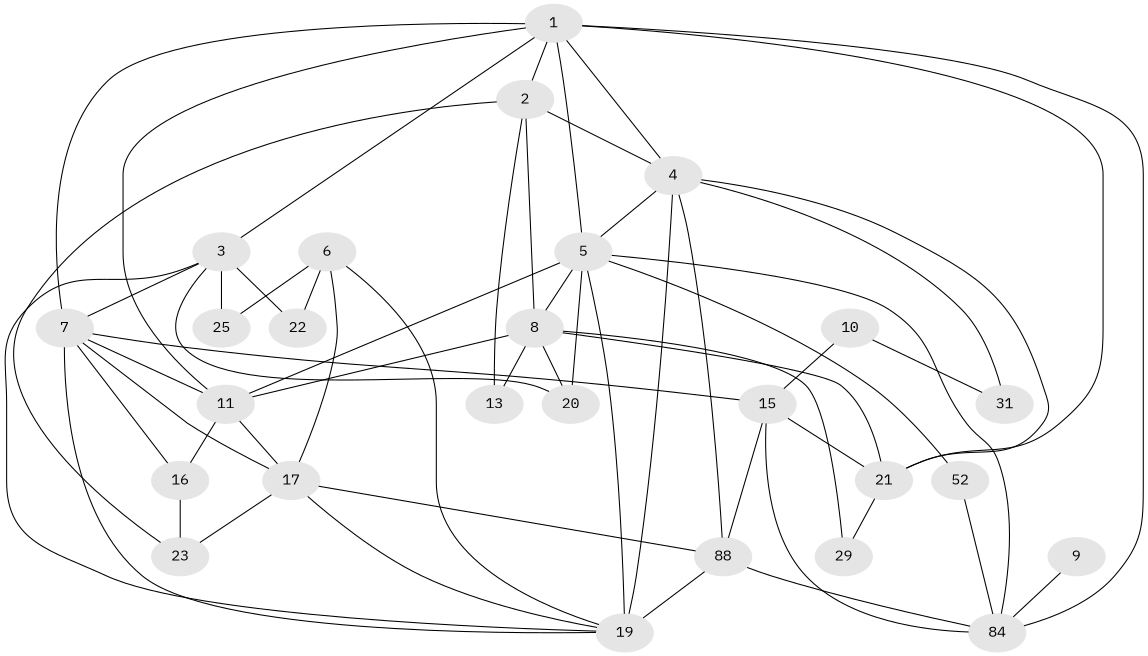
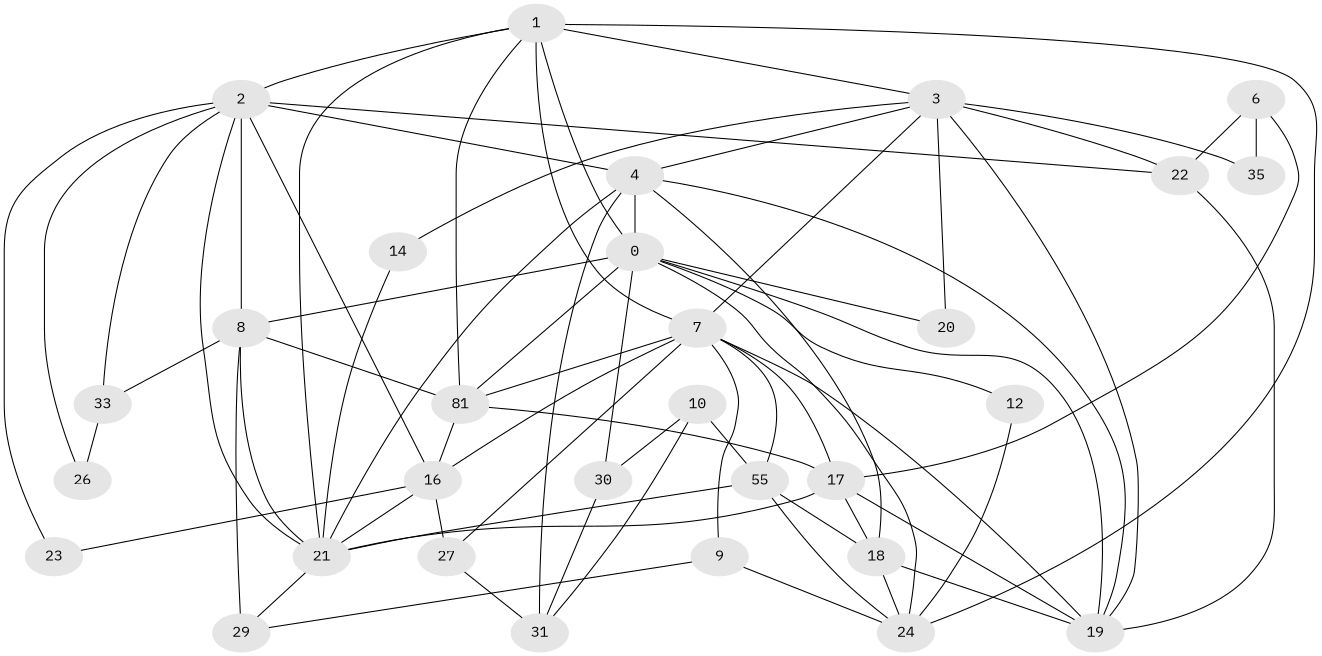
edge "1" -- "4": now "3" -- "4"
edge "2" -- "22": added
node "14": added
node "5": label "5" -> "0"
edge "2" -- "16": added
node "25": label "25" -> "35"
edge "2" -- "21": added
edge "8" -- "20": removed
node "11": label "11" -> "81"
node "13": label "13" -> "33"
node "15": label "15" -> "55"
edge "7" -- "9": added
edge "6" -- "19": now "22" -- "19"
node "26": added
node "30": added
node "52": label "52" -> "12"
edge "17" -- "23": now "17" -- "21"
edge "16" -- "21": added
node "27": added
node "88": label "88" -> "18"
edge "9" -- "29": added
node "84": label "84" -> "24"
